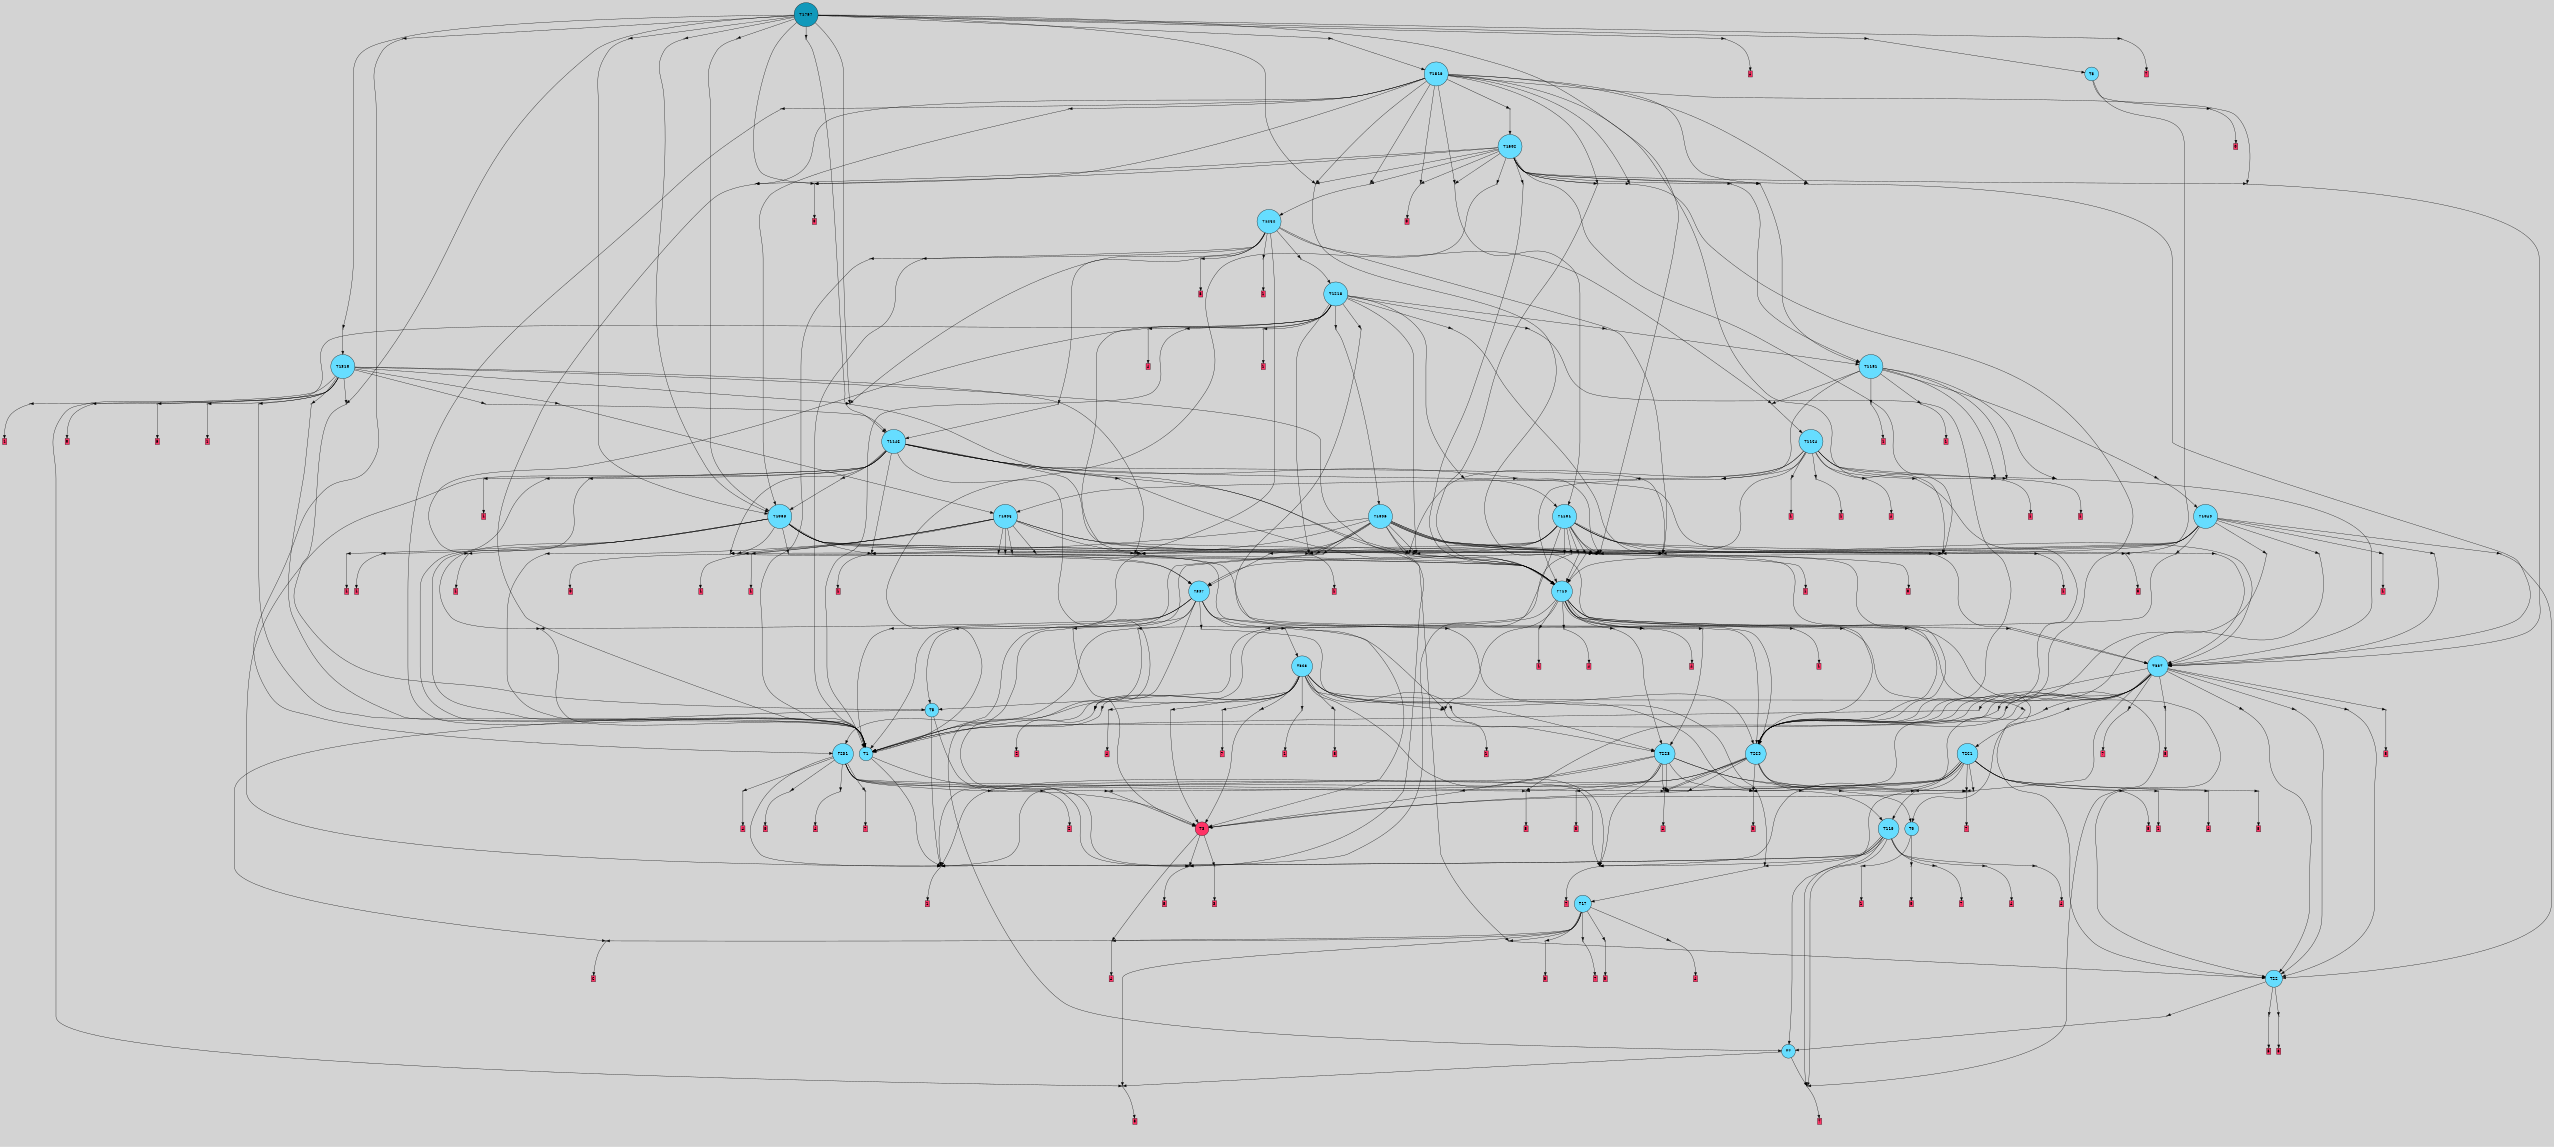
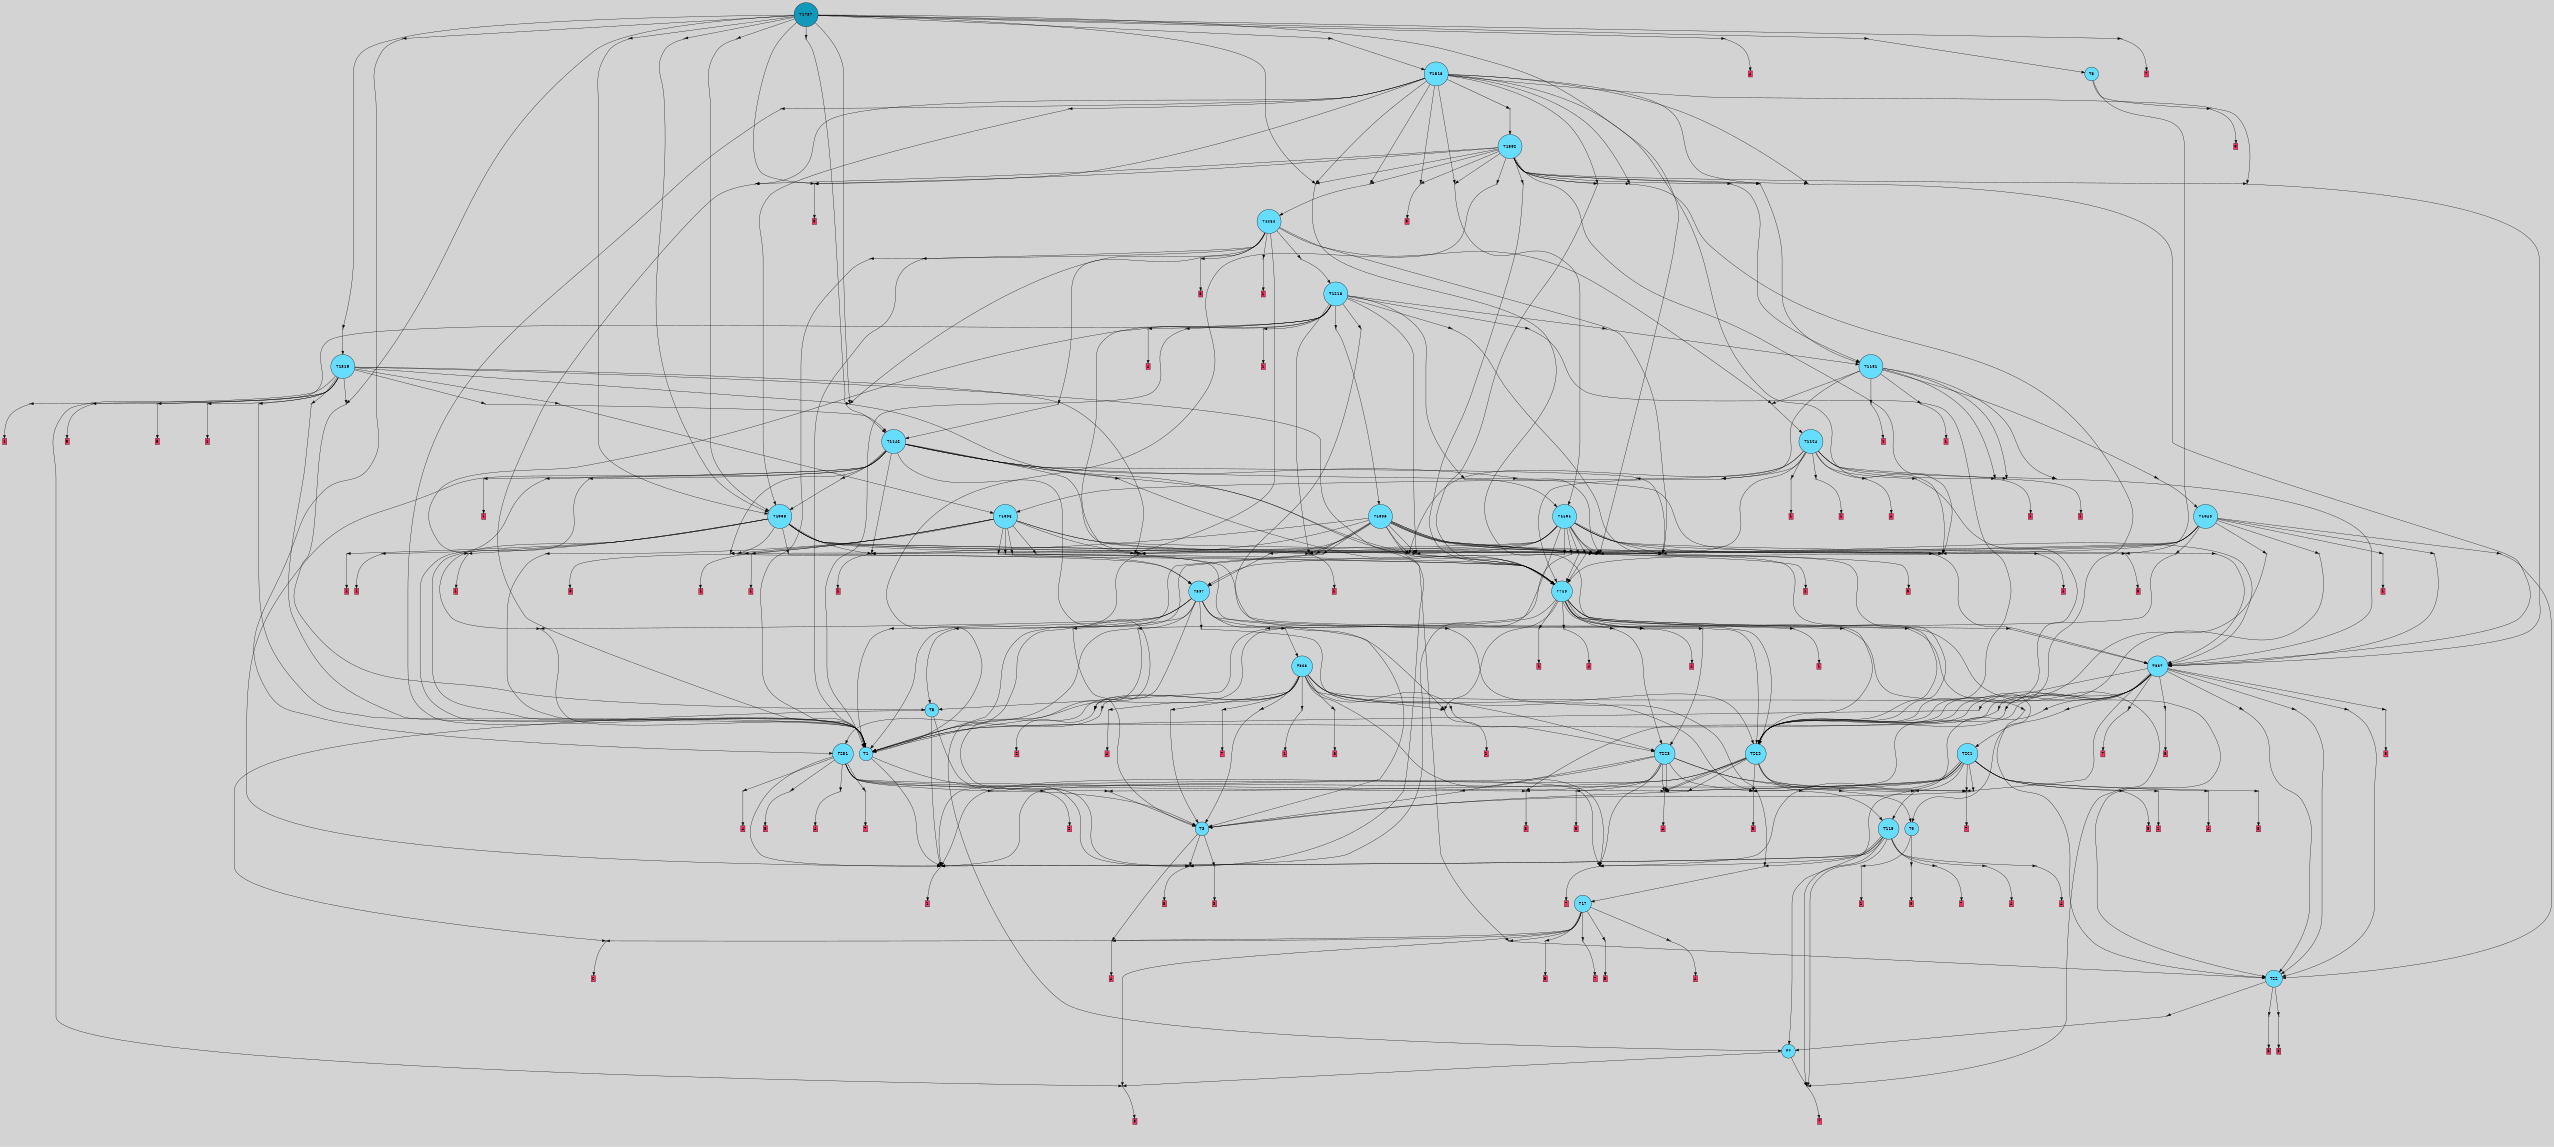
node "T3": fillcolor #ff3366 -> #66ddff
